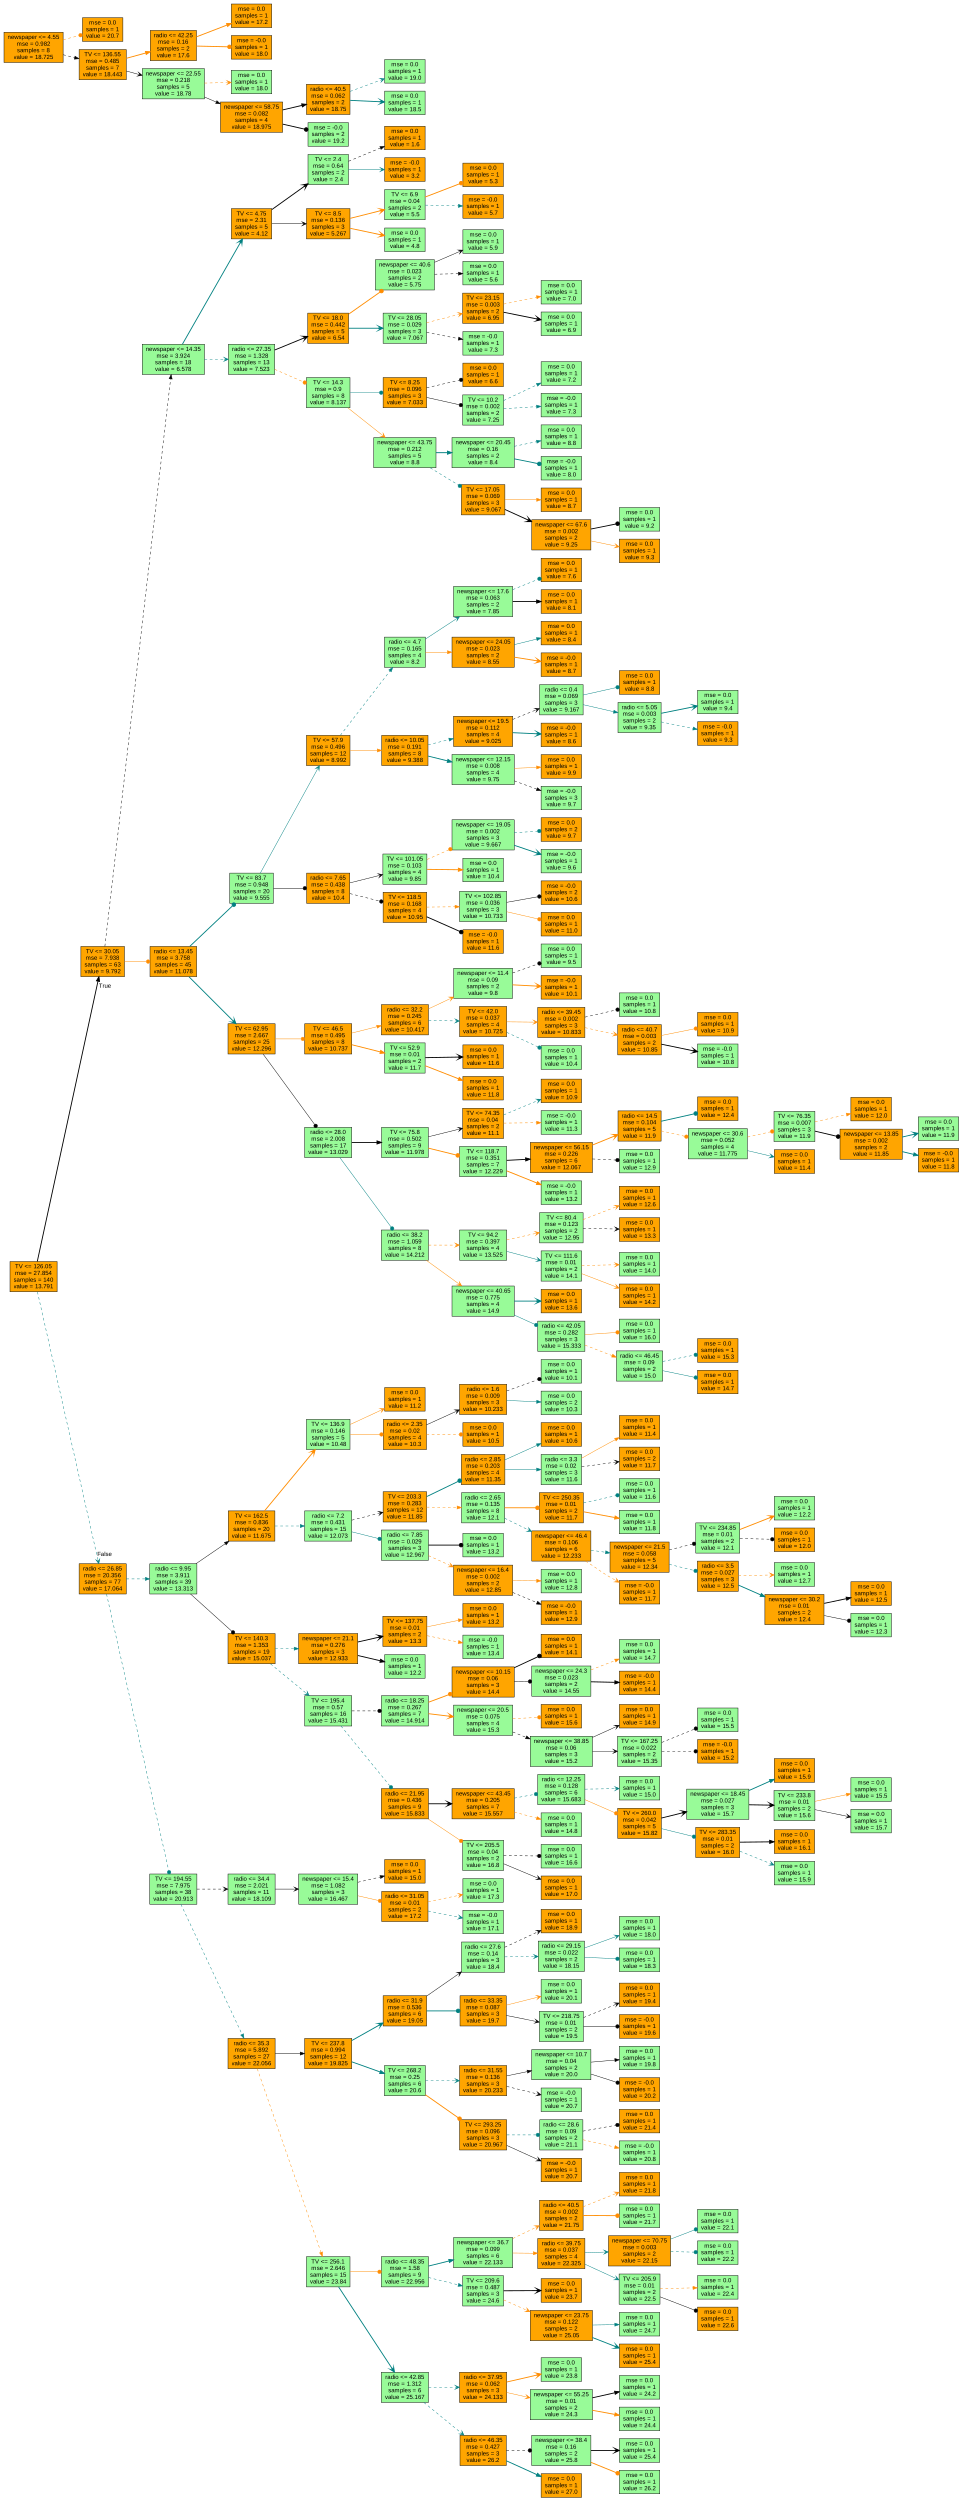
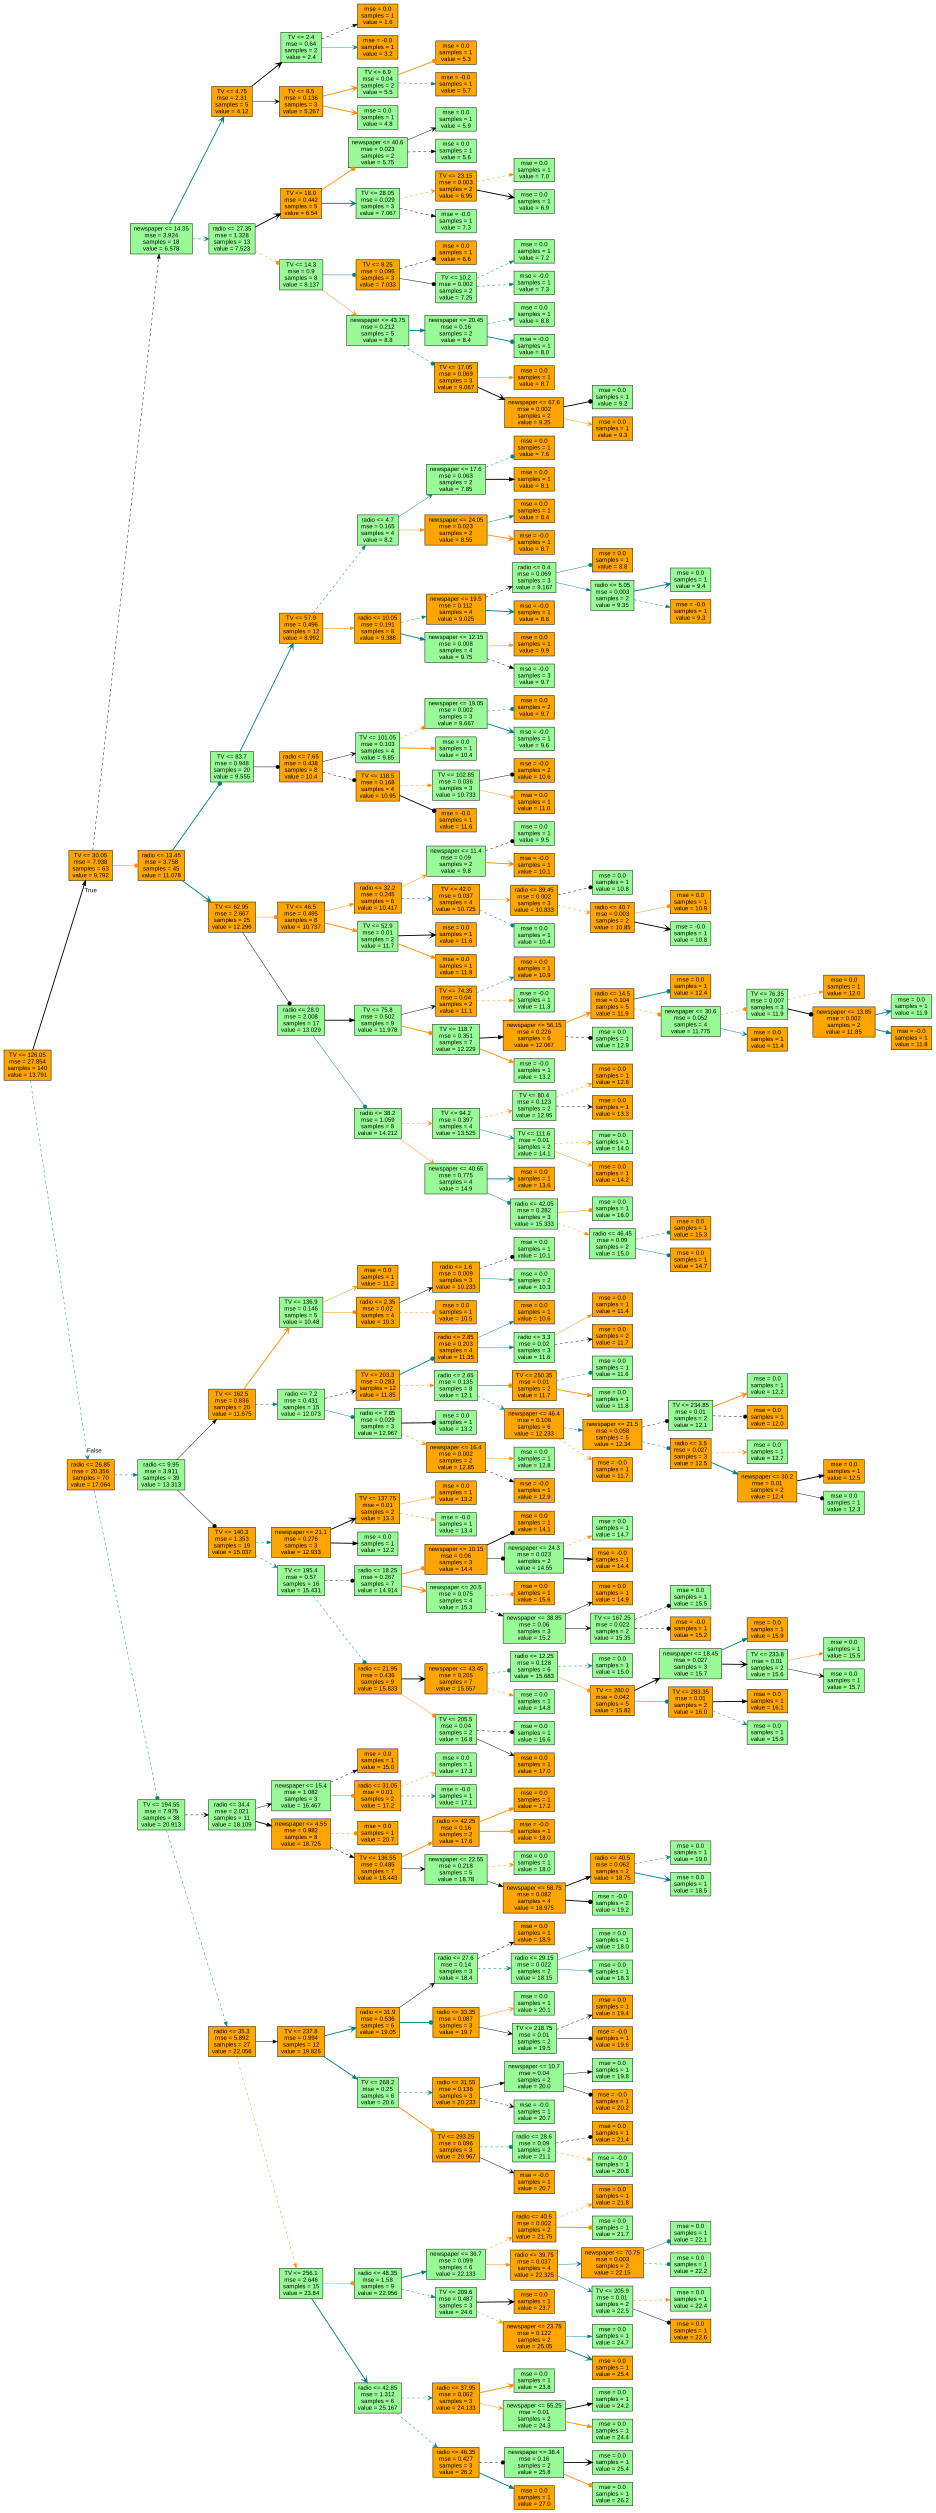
edge "TV <= 83.7 mse = 0.948 samples = 20 value = 9.555" -> "TV <= 57.9 mse = 0.496 samples = 12 value = 8.992": style solid -> bold
node "radio <= 26.85 mse = 20.356 samples = 77 value = 17.064": label "radio <= 26.85 mse = 20.356 samples = 77 value = 17.064" -> "radio <= 26.85 mse = 20.356 samples = 70 value = 17.064"
edge "radio <= 34.4 mse = 2.021 samples = 11 value = 18.109" -> "newspaper <= 4.55 mse = 0.982 samples = 8 value = 18.725": added
